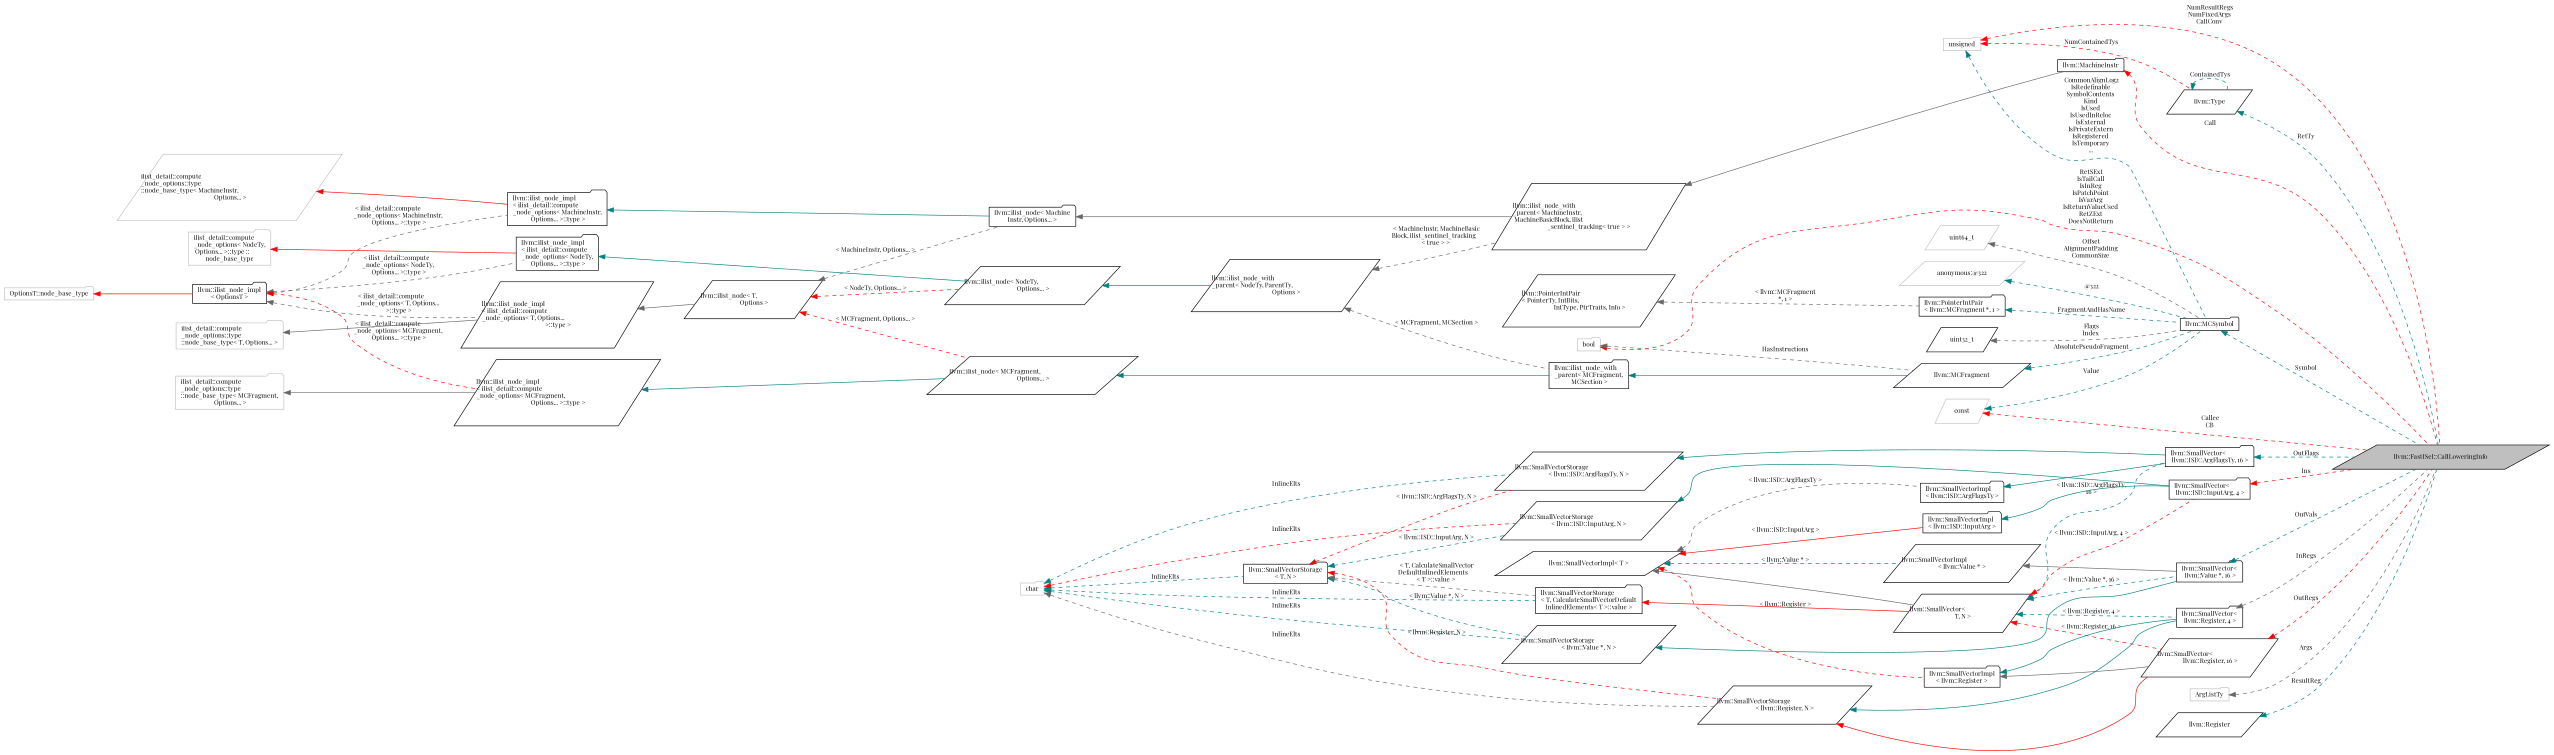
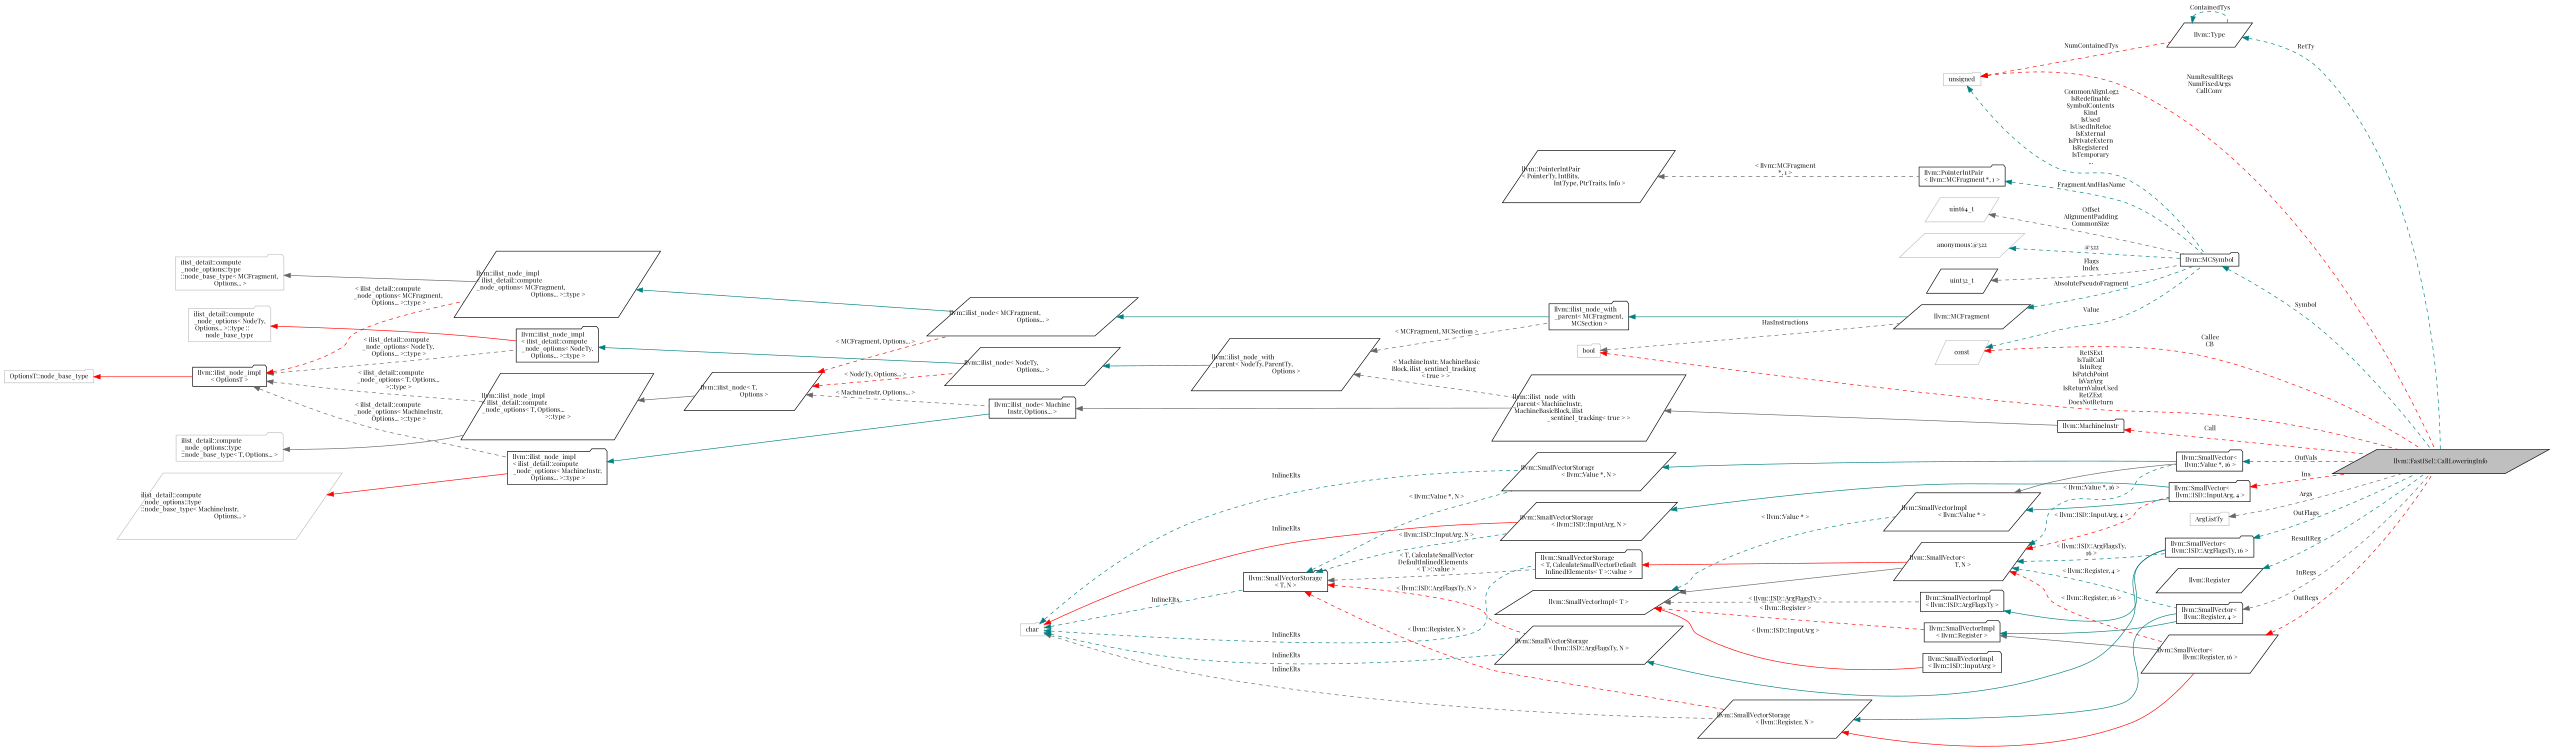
edge "llvm::SmallVector< llvm::ISD::InputArg, 4 >" -> "llvm::SmallVectorImpl < llvm::ISD::InputArg >": now "llvm::SmallVector< llvm::ISD::InputArg, 4 >" -> "llvm::SmallVectorImpl < llvm::Value * >"
edge "llvm::SmallVectorStorage < llvm::ISD::InputArg, N >" -> "char": style dashed -> solid
